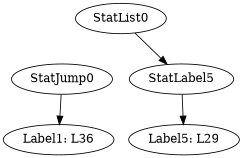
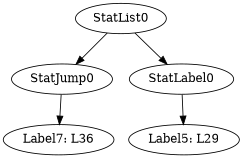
edge "StatList0" -> "StatJump0": added
node "StatLabel5": label "StatLabel5" -> "StatLabel0"
node "Label1: L36": label "Label1: L36" -> "Label7: L36"
